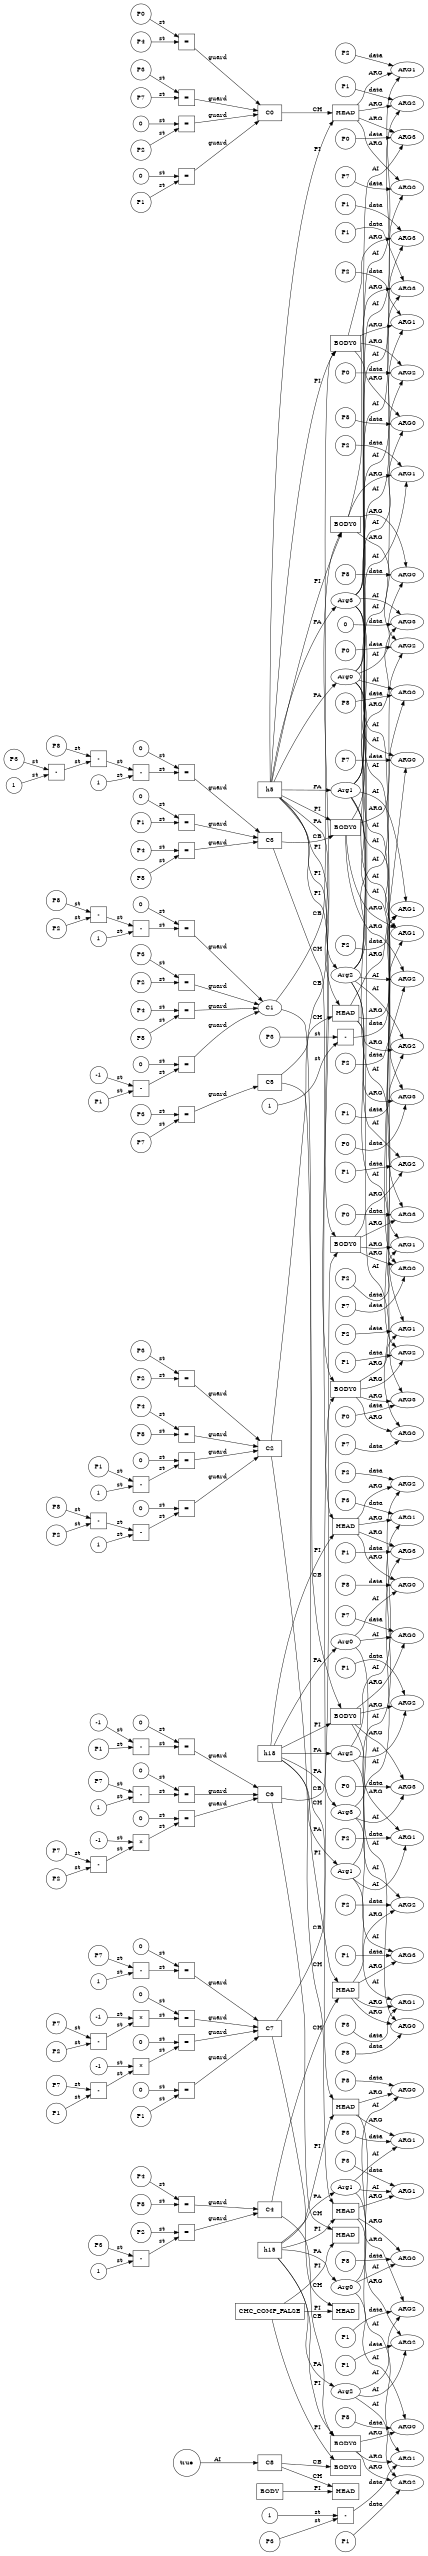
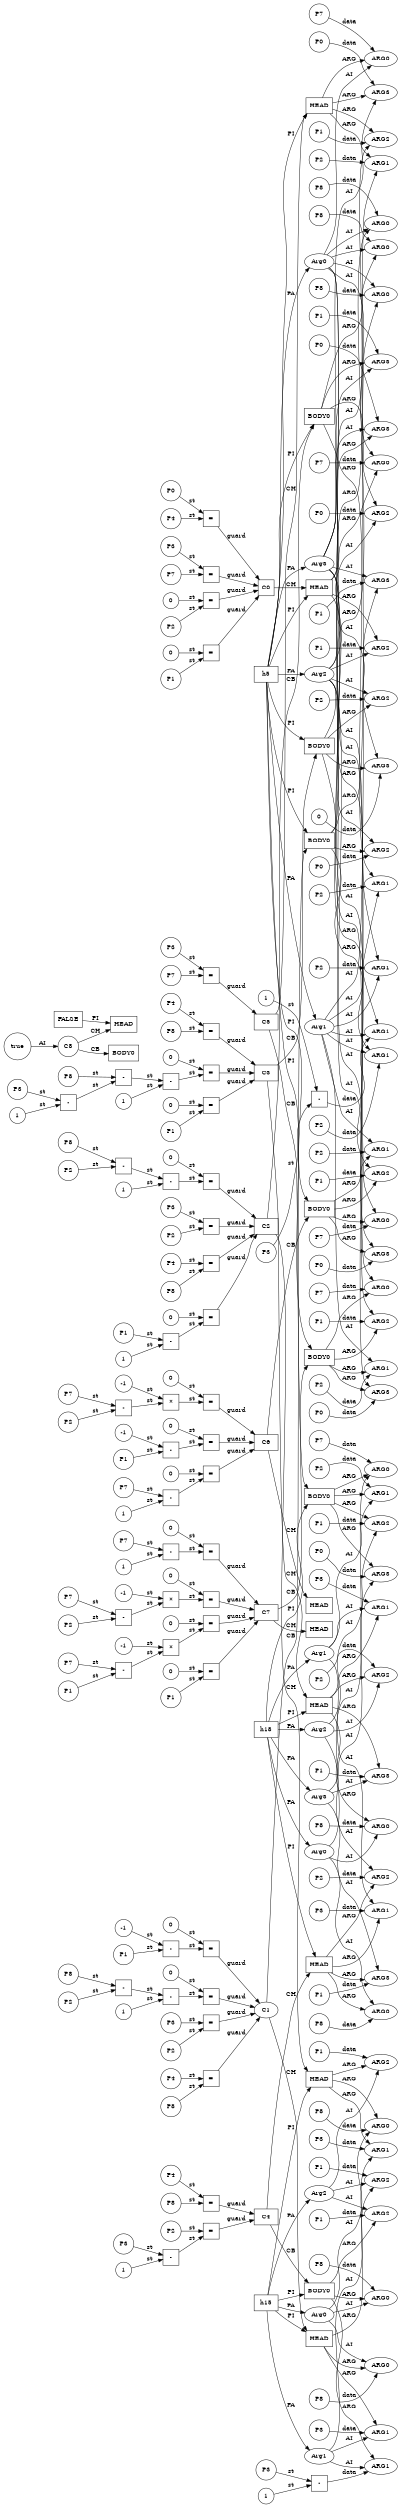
node "C0": shape box -> square
node "CHC_COMP_FALSE": removed
node "C8": shape box -> circle
node "BODY": label "BODY" -> "FALSE"
